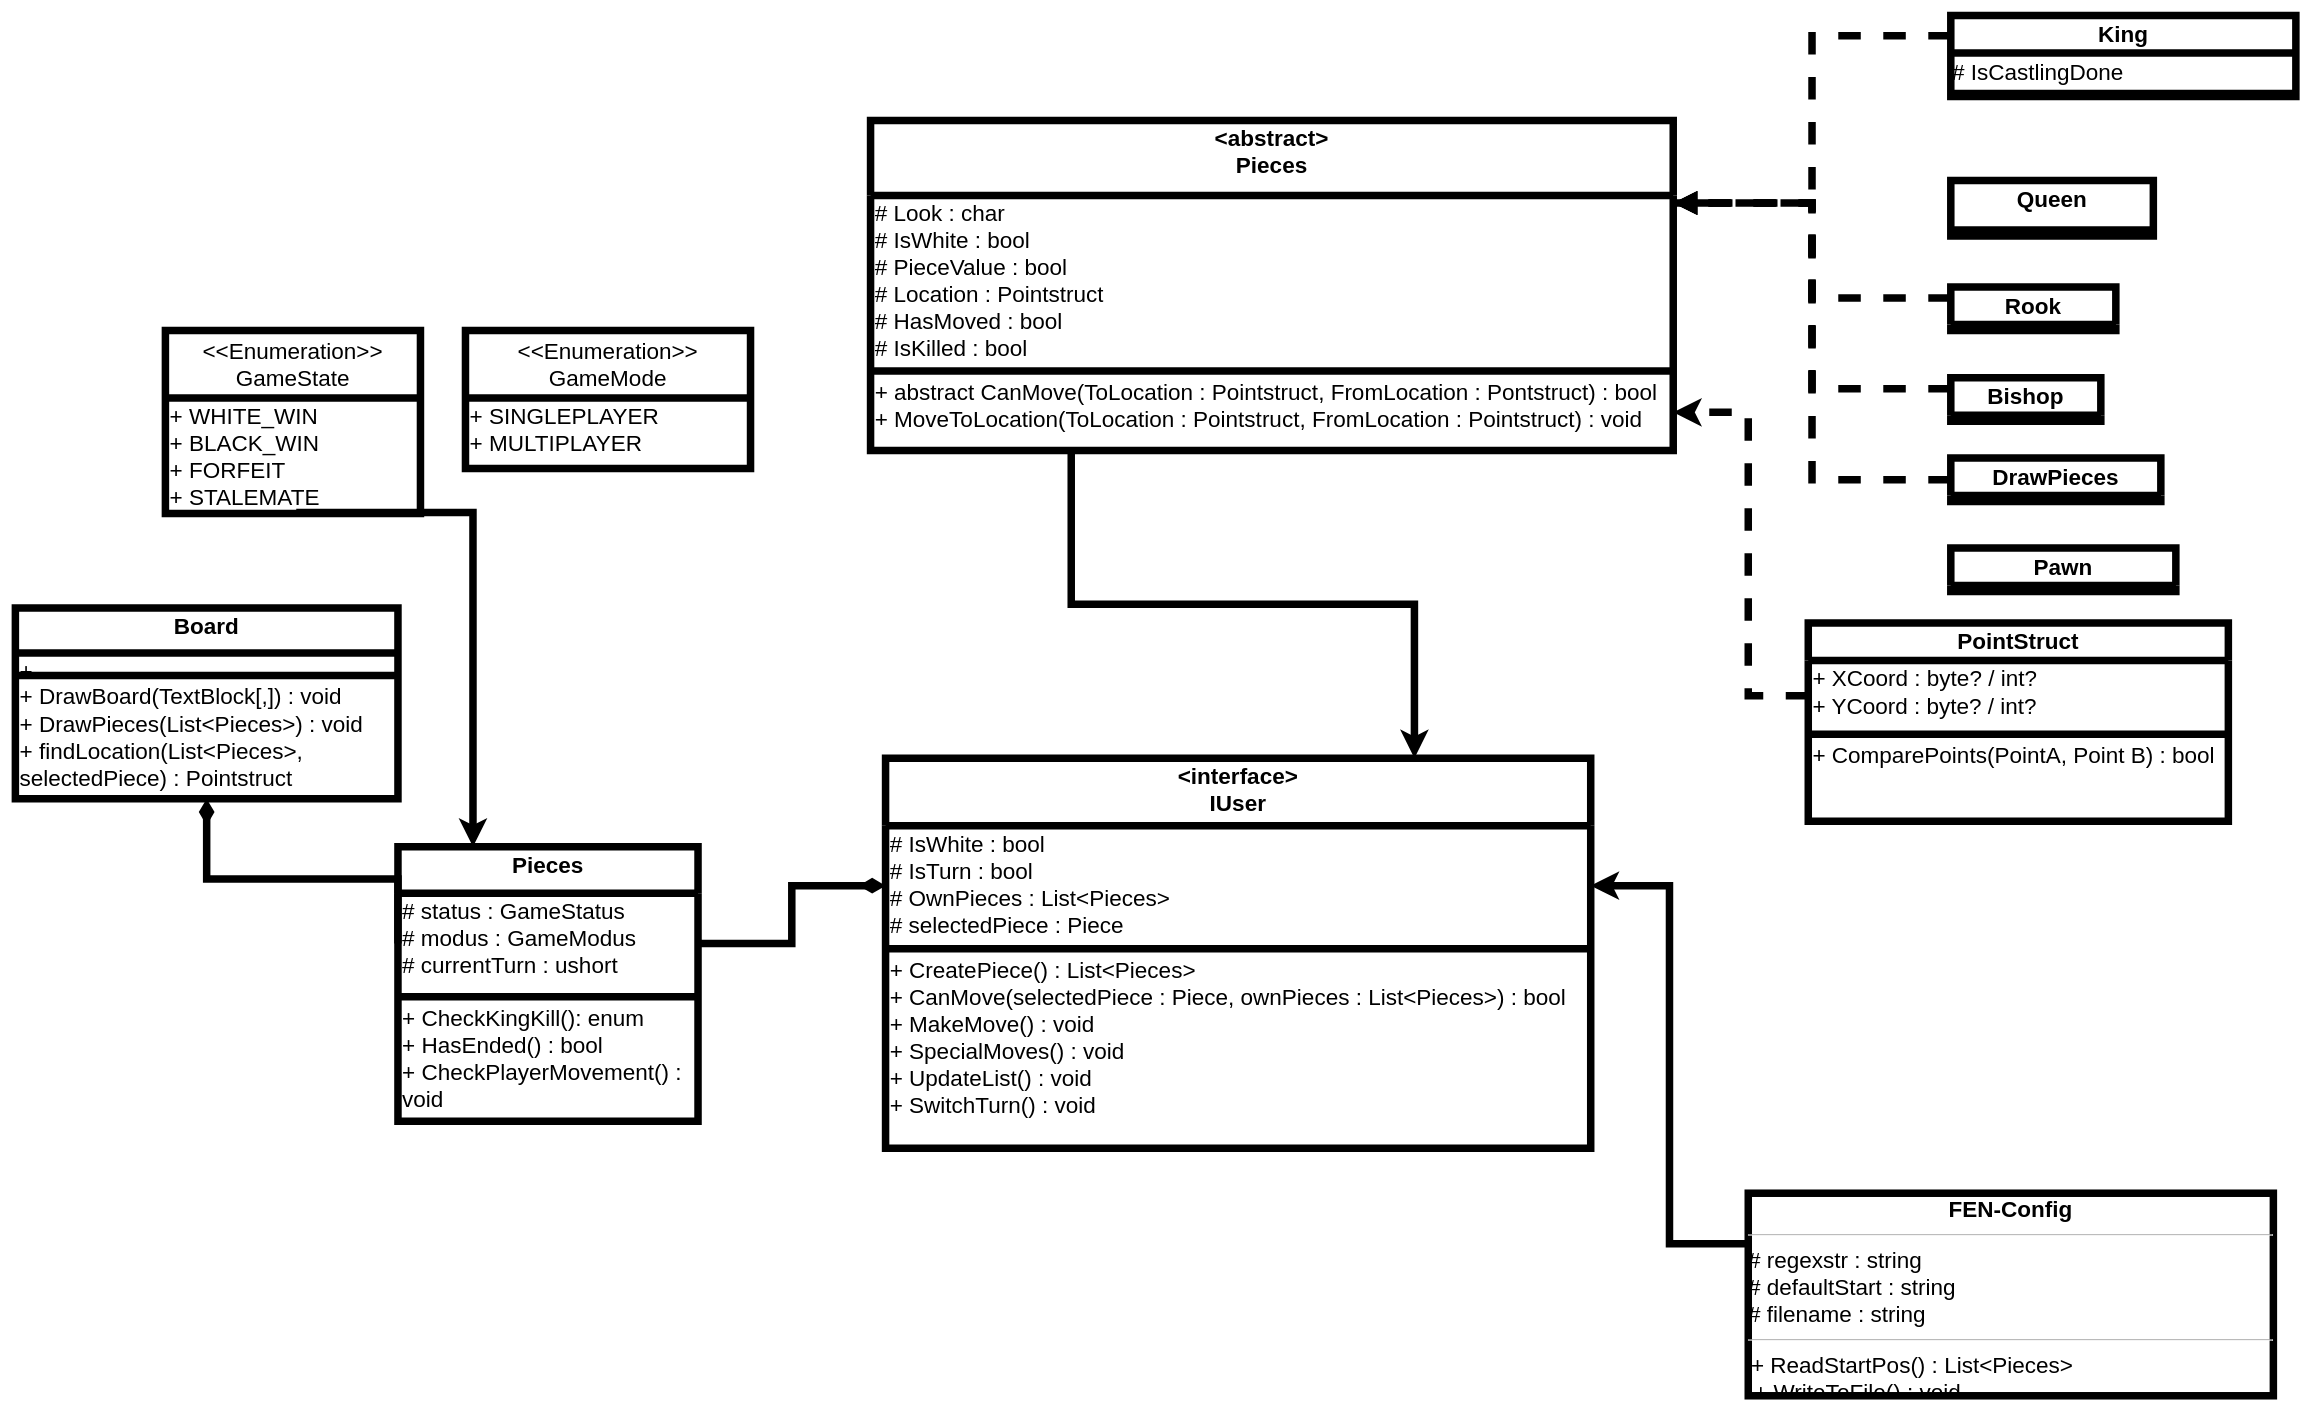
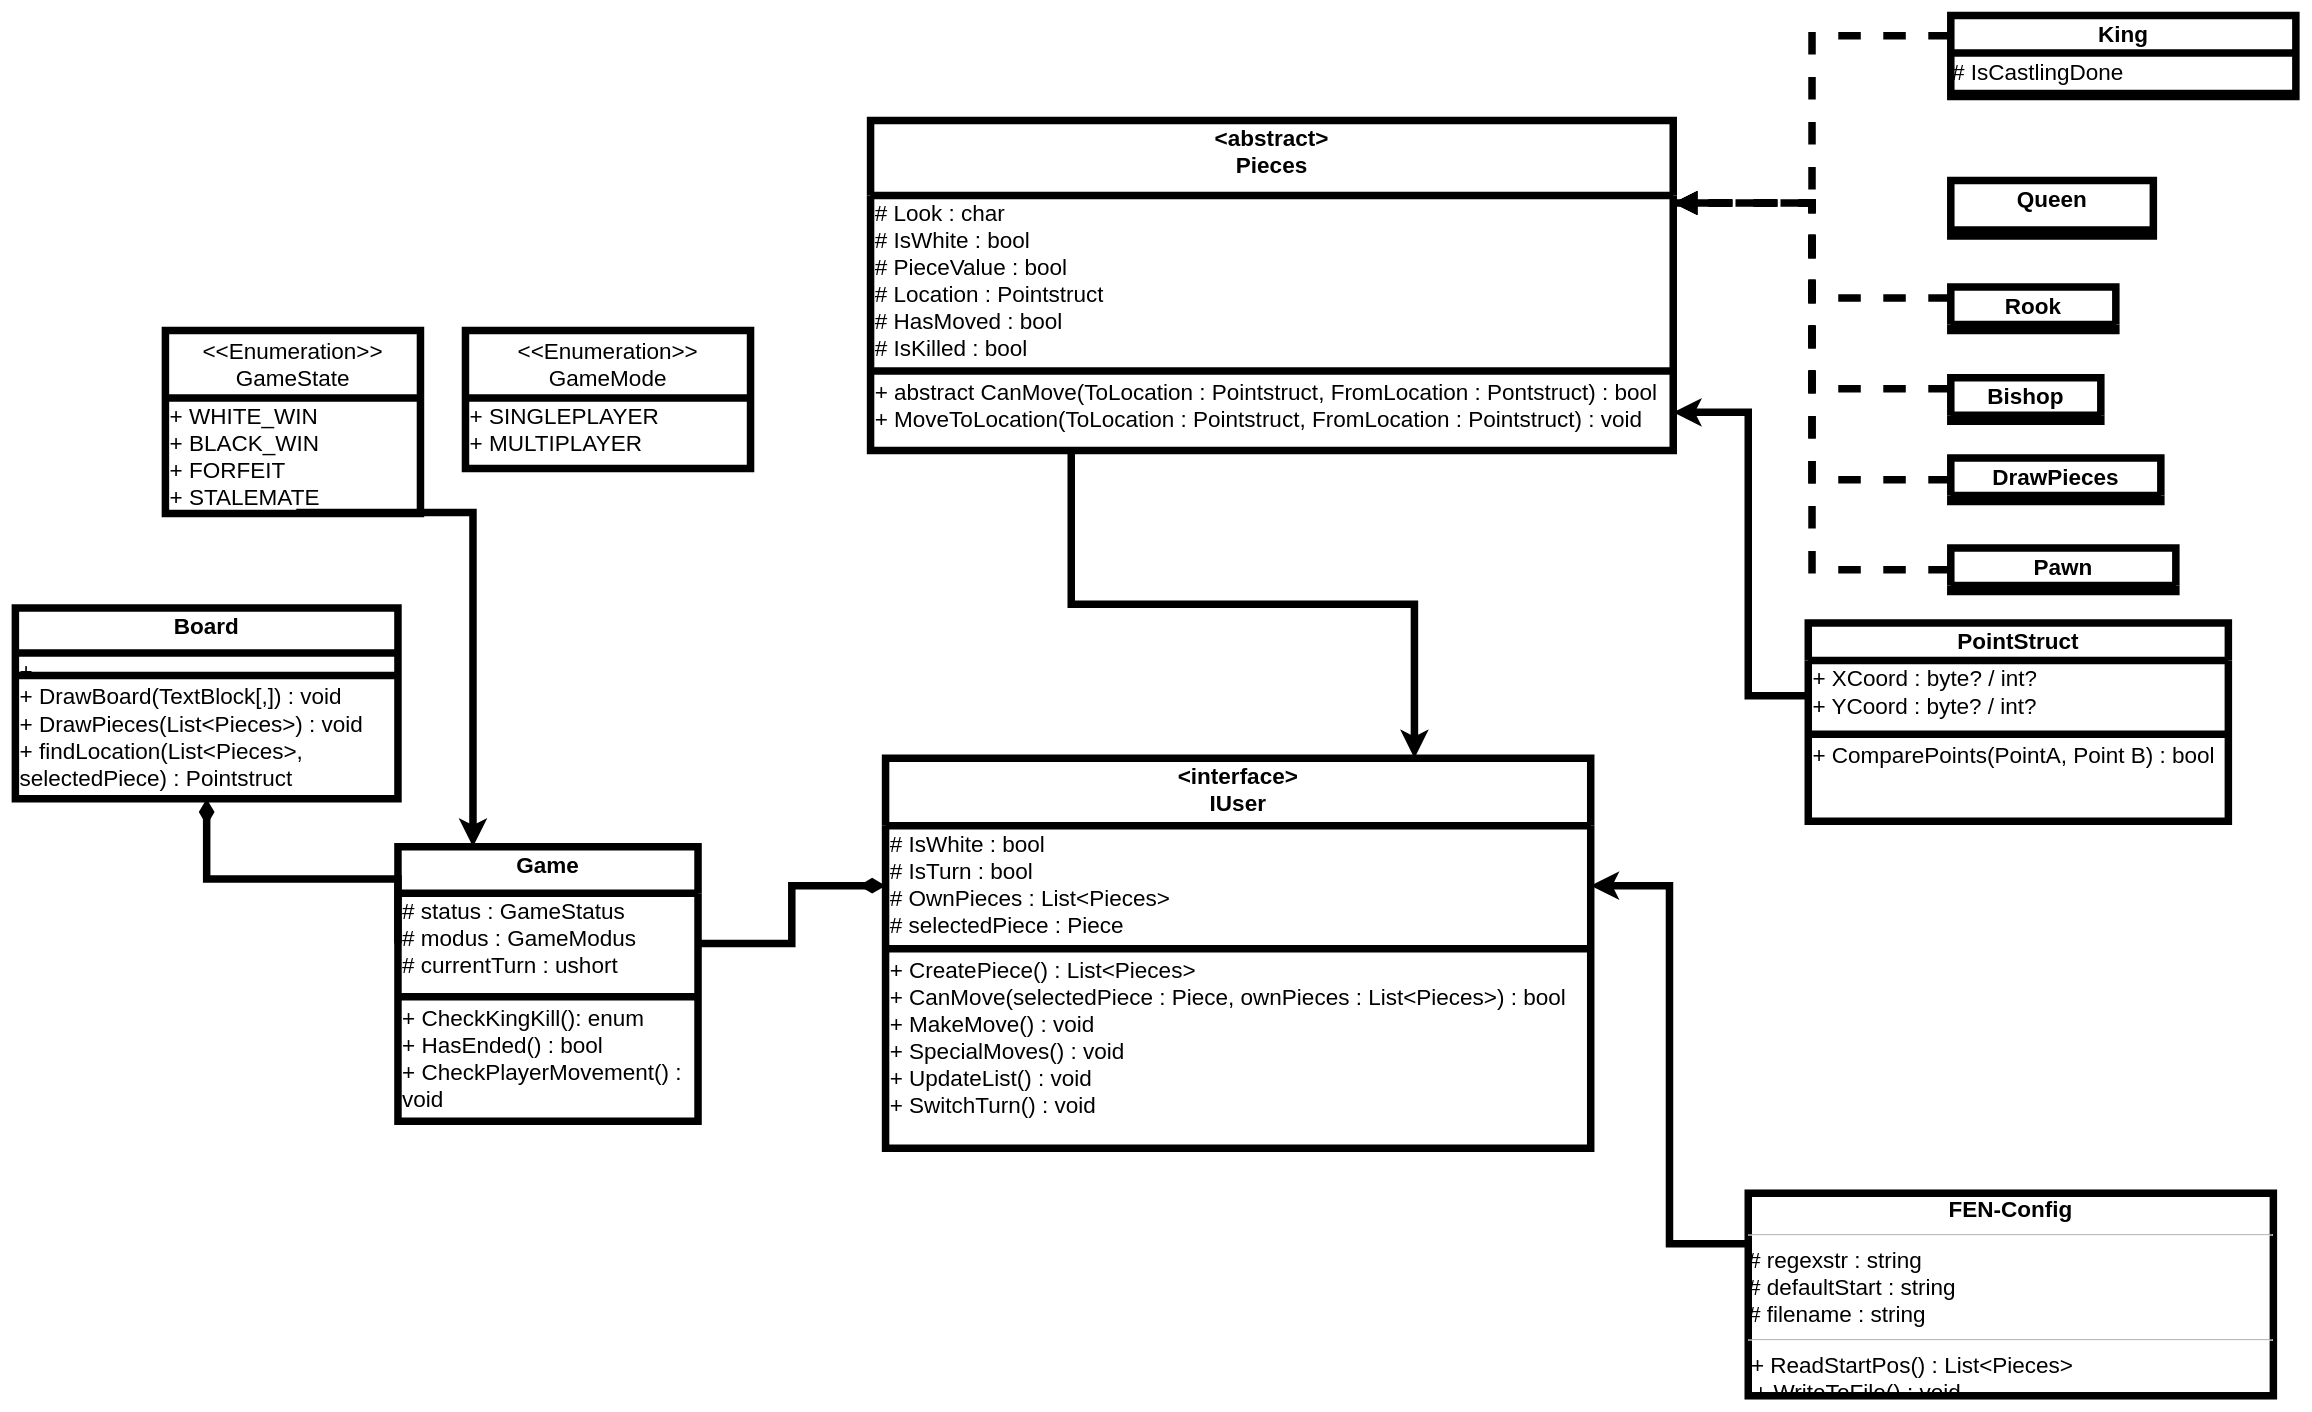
edge "Pawn" -> "<abstract> Pieces": added
edge "+ XCoord : byte? / int? + YCoord : byte? / int?" -> "+ abstract CanMove(ToLocation : Pointstruct, FromLocation : Pontstruct) : bool + MoveToLocation(ToLocation : Pointstruct, FromLocation : Pointstruct) : void": style dashed -> solid
node "Pieces": label "Pieces" -> "Game"
